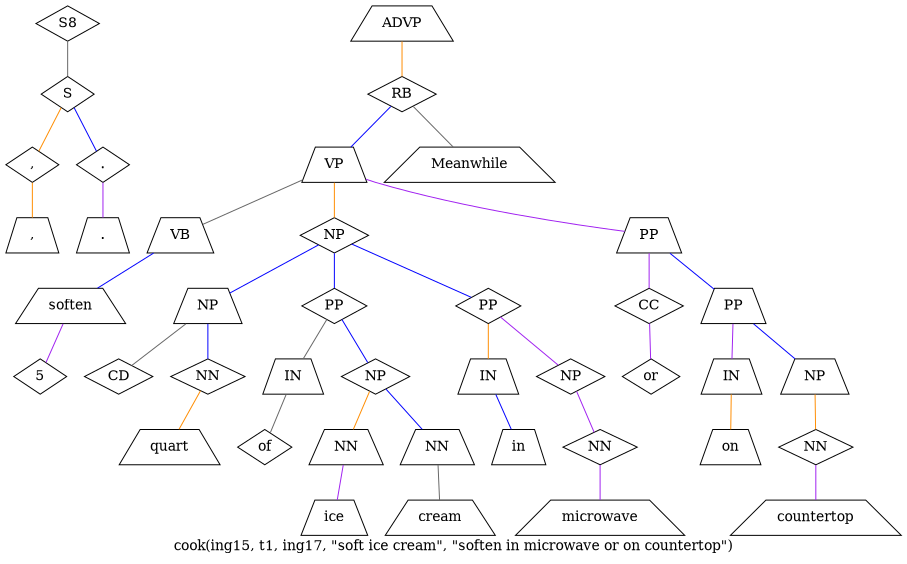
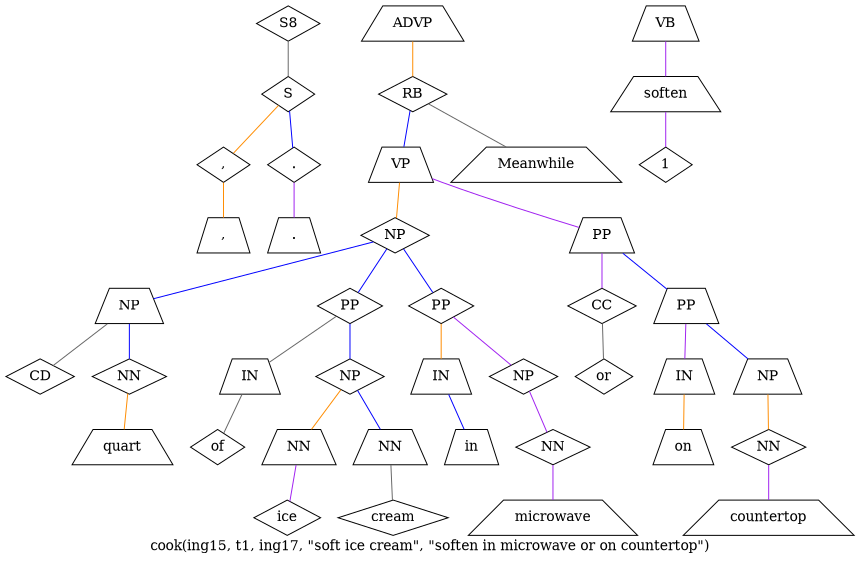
edge "VP" -- "VB": removed
edge "VB" -- "soften": color blue -> purple
edge "CC" -- "or": color purple -> gray40
node "5": label "5" -> "1"
node "ice": shape trapezium -> diamond
node "cream": shape trapezium -> diamond
